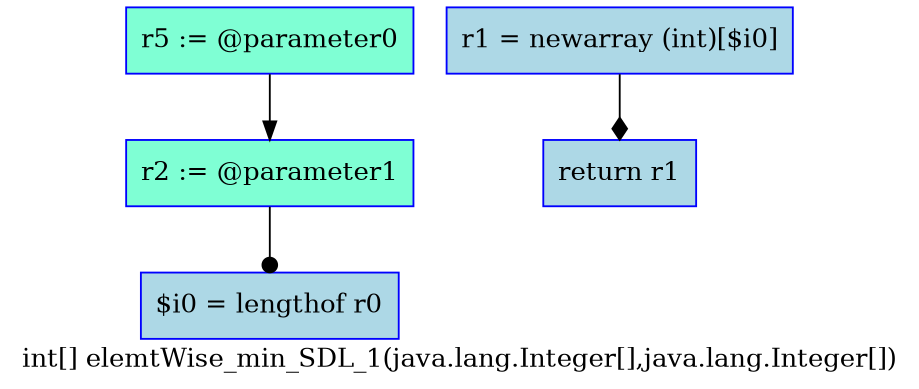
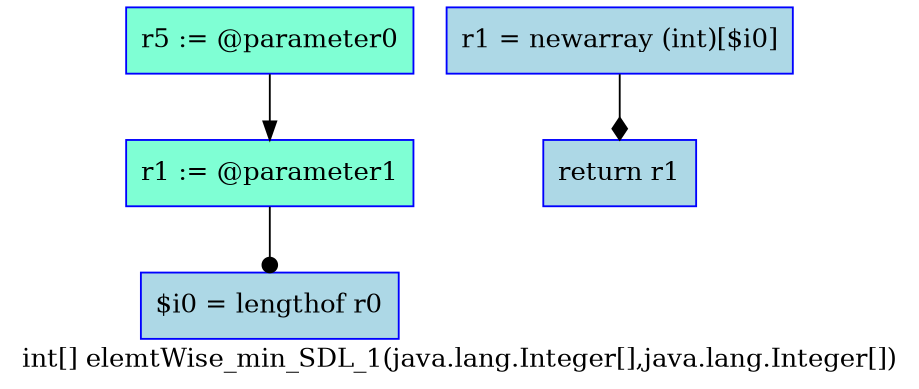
node "r2 := @parameter1": label "r2 := @parameter1" -> "r1 := @parameter1"
